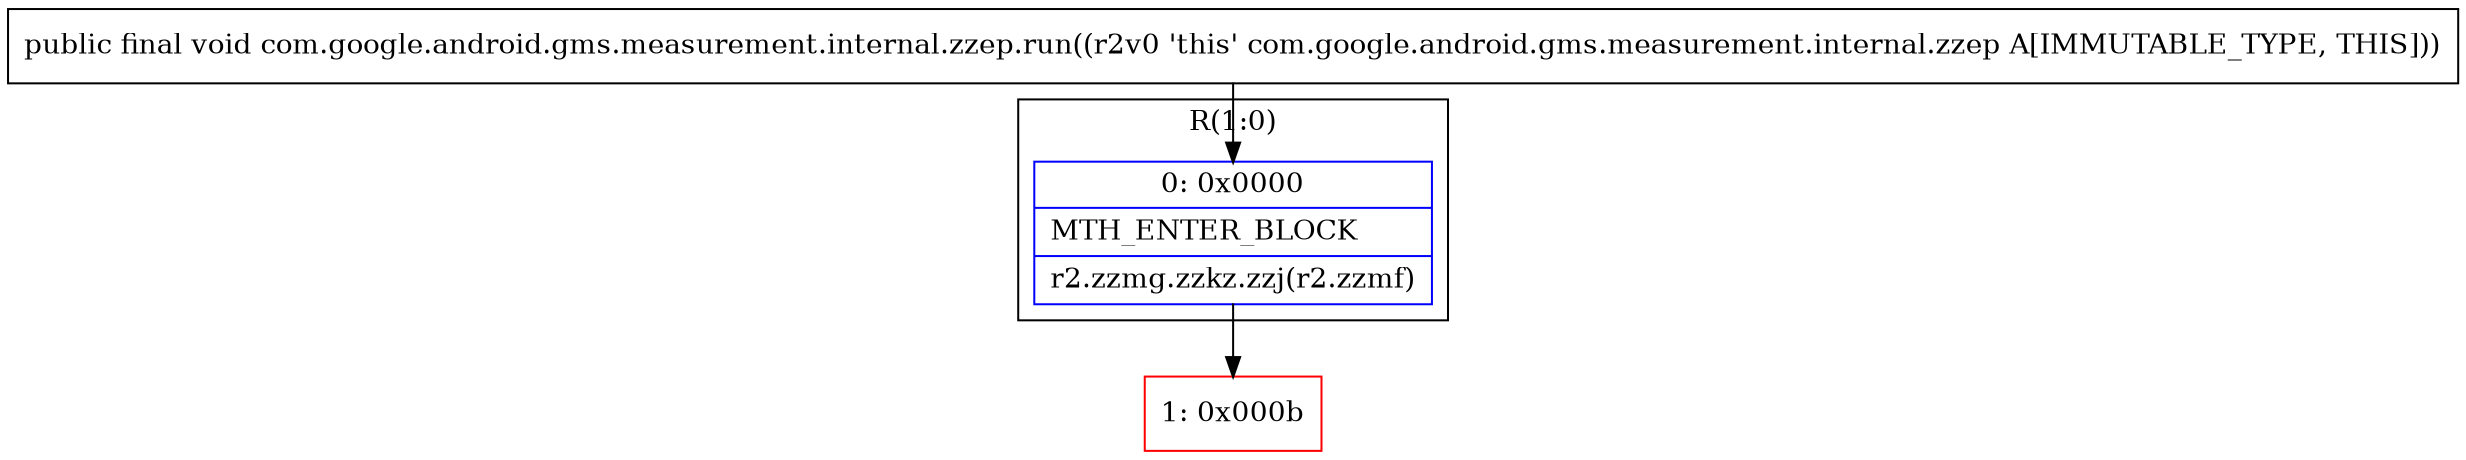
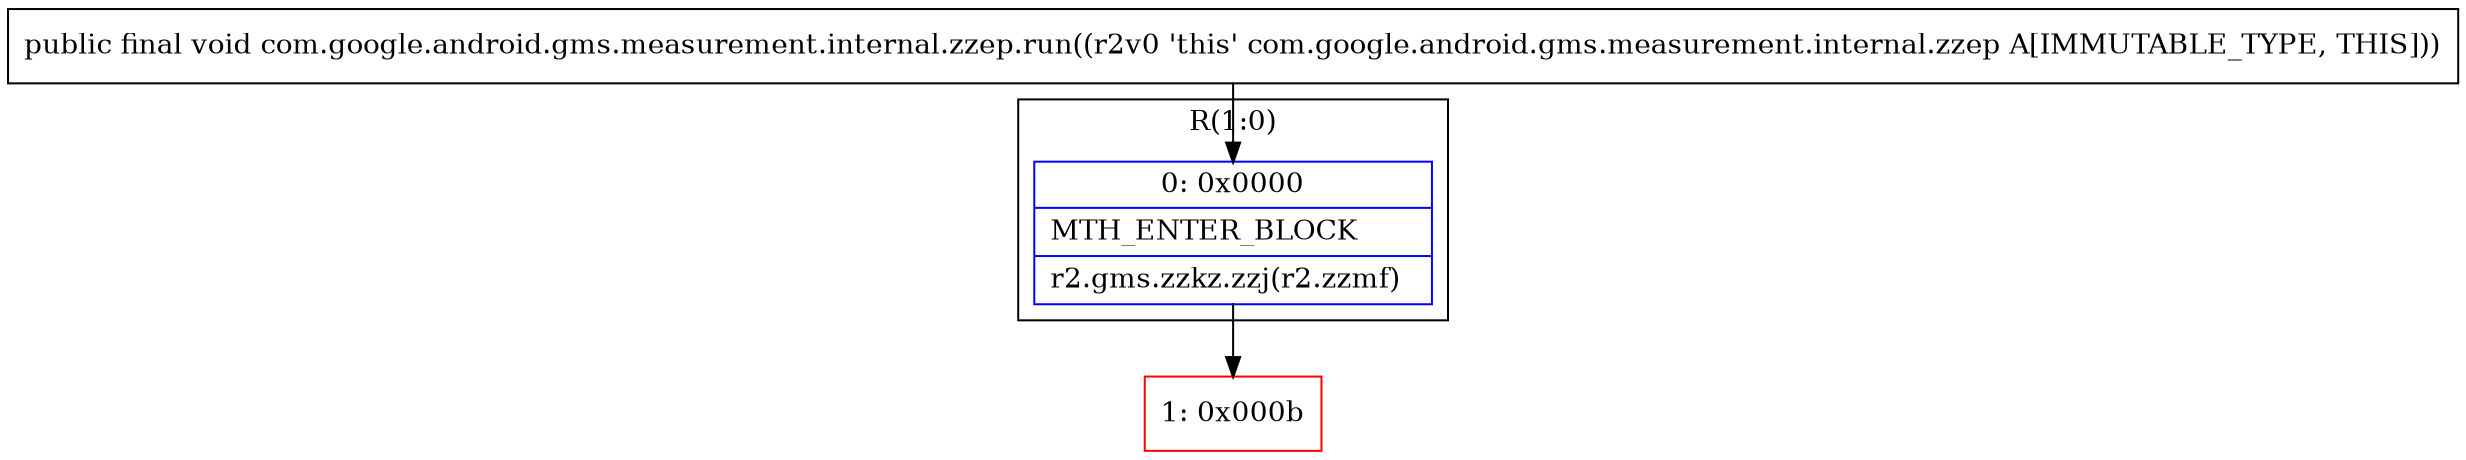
node "0: 0x0000": text "r2.zzmg.zzkz.zzj(r2.zzmf)" -> "r2.gms.zzkz.zzj(r2.zzmf)"
